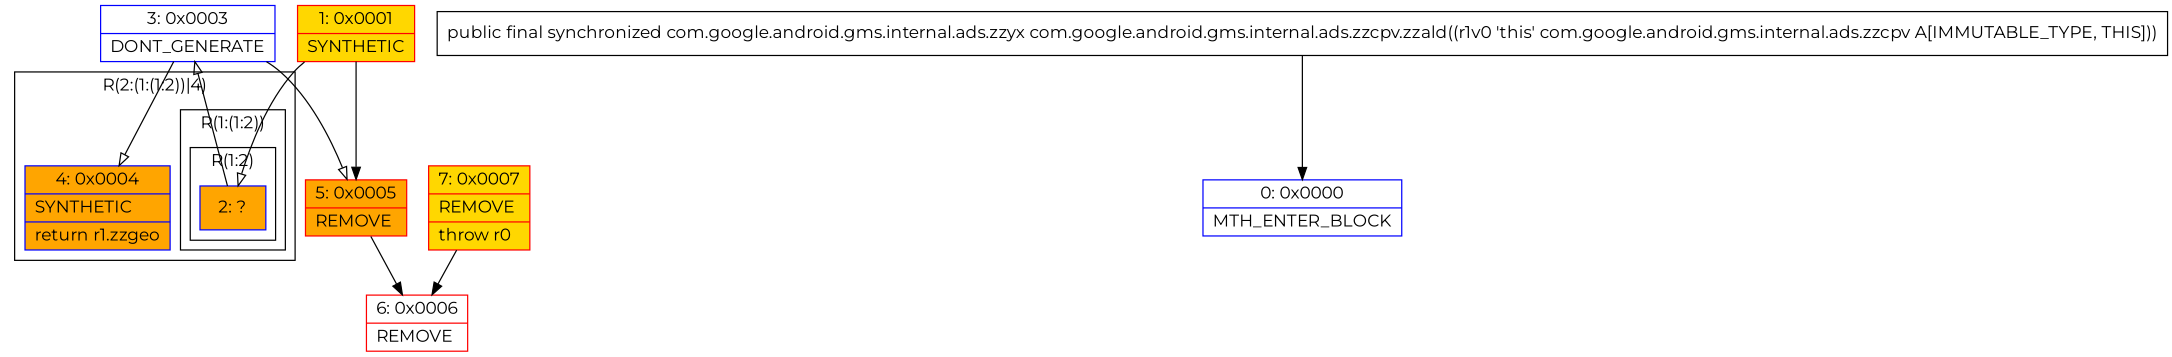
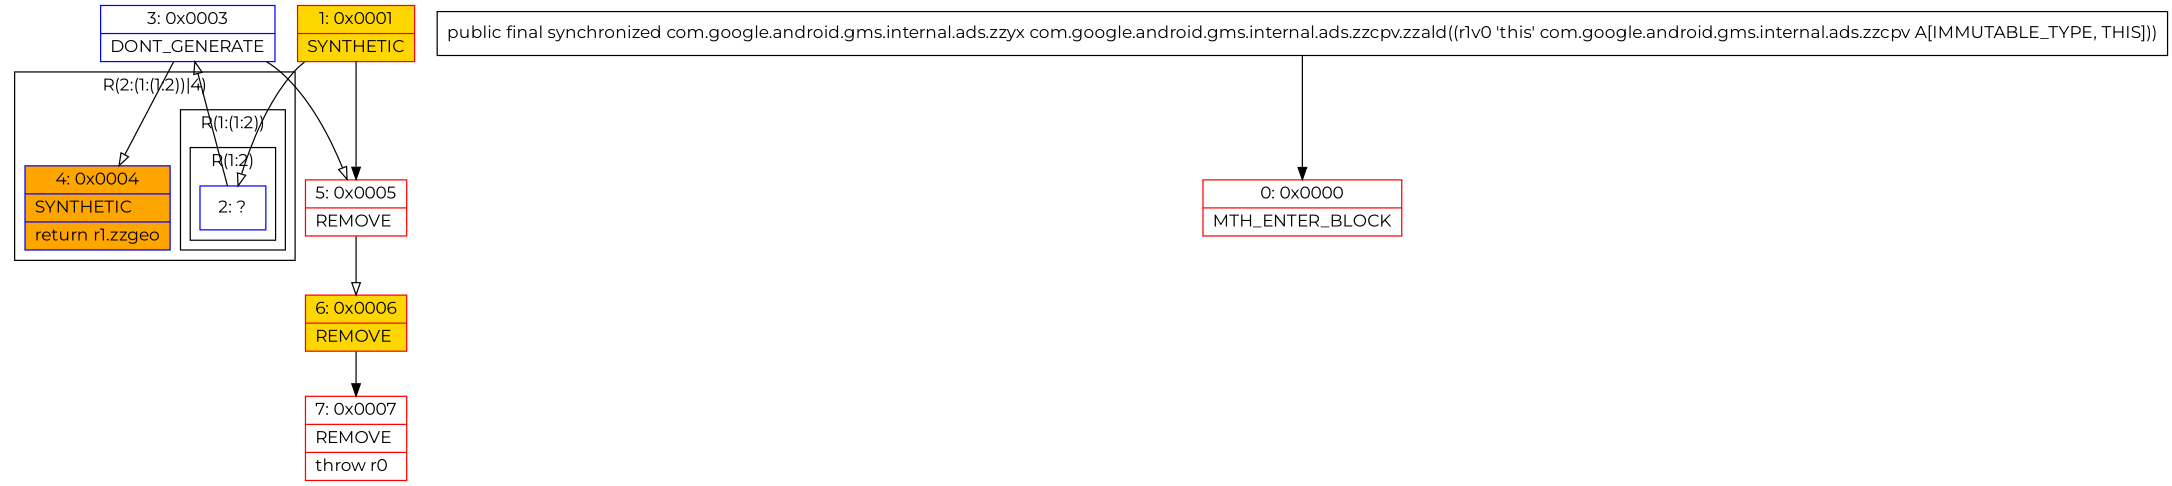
node "2: ?": fillcolor orange -> white
node "5: 0x0005": fillcolor orange -> white
node "7: 0x0007": fillcolor gold -> white
node "0: 0x0000": color blue -> red
edge "5: 0x0005" -> "6: 0x0006": arrowhead normal -> onormal
edge "7: 0x0007" -> "6: 0x0006": reversed
node "6: 0x0006": fillcolor white -> gold
